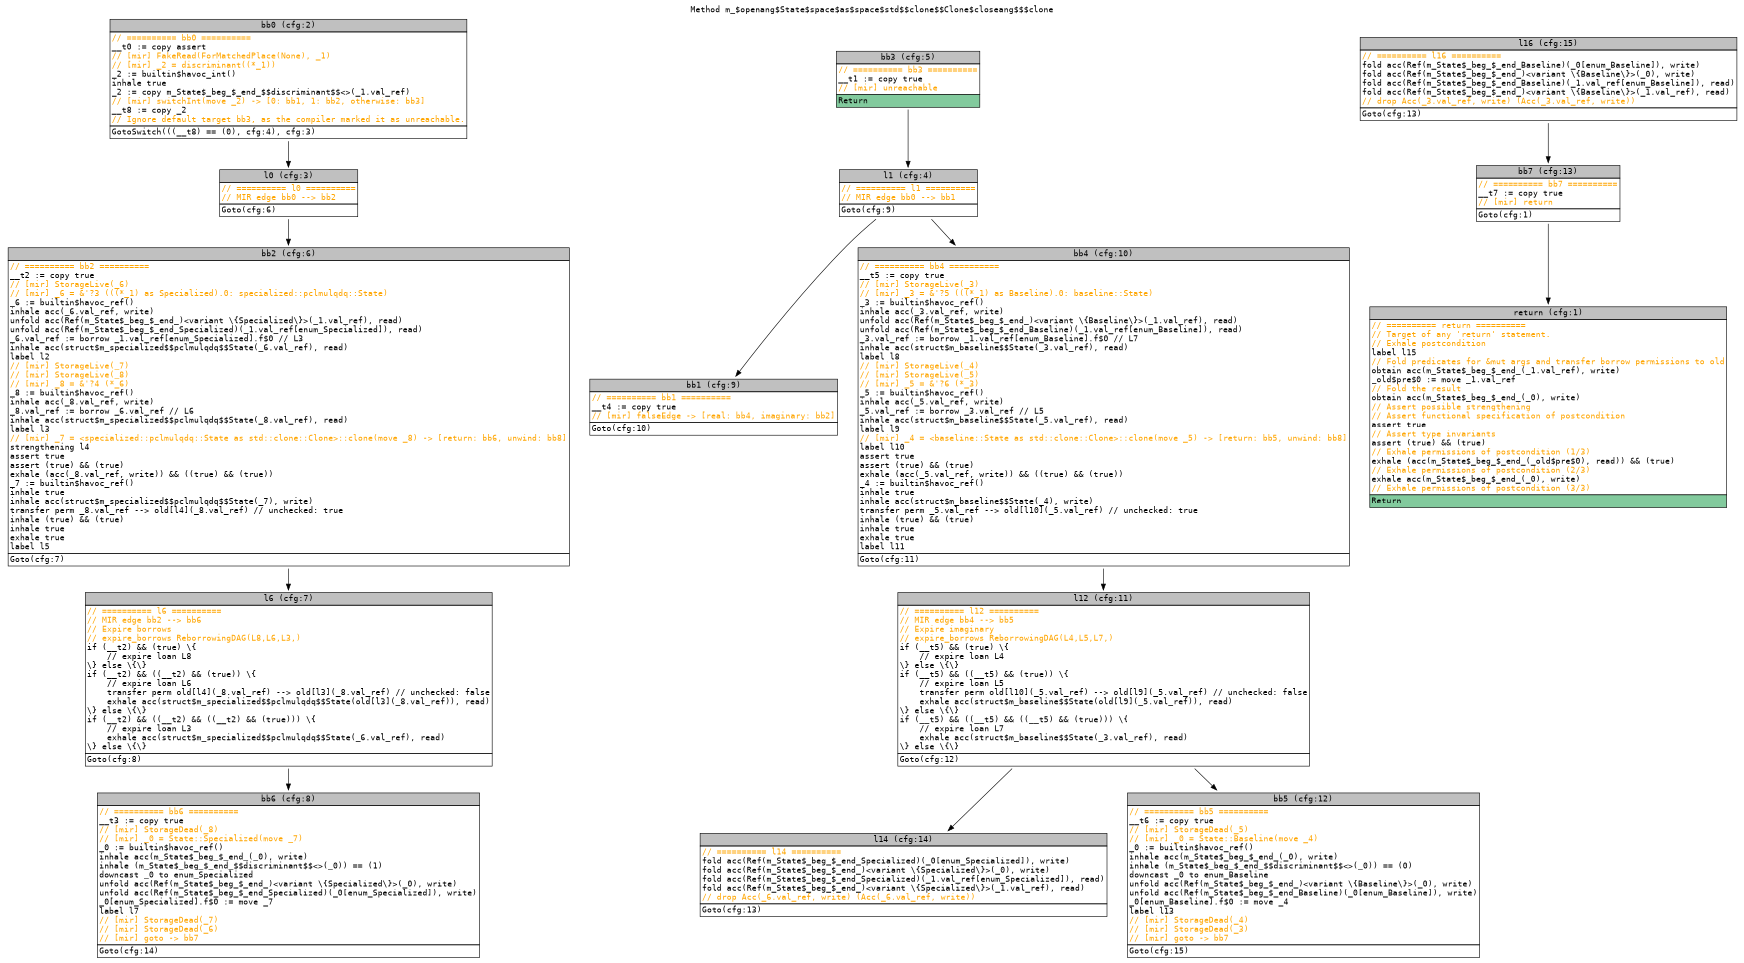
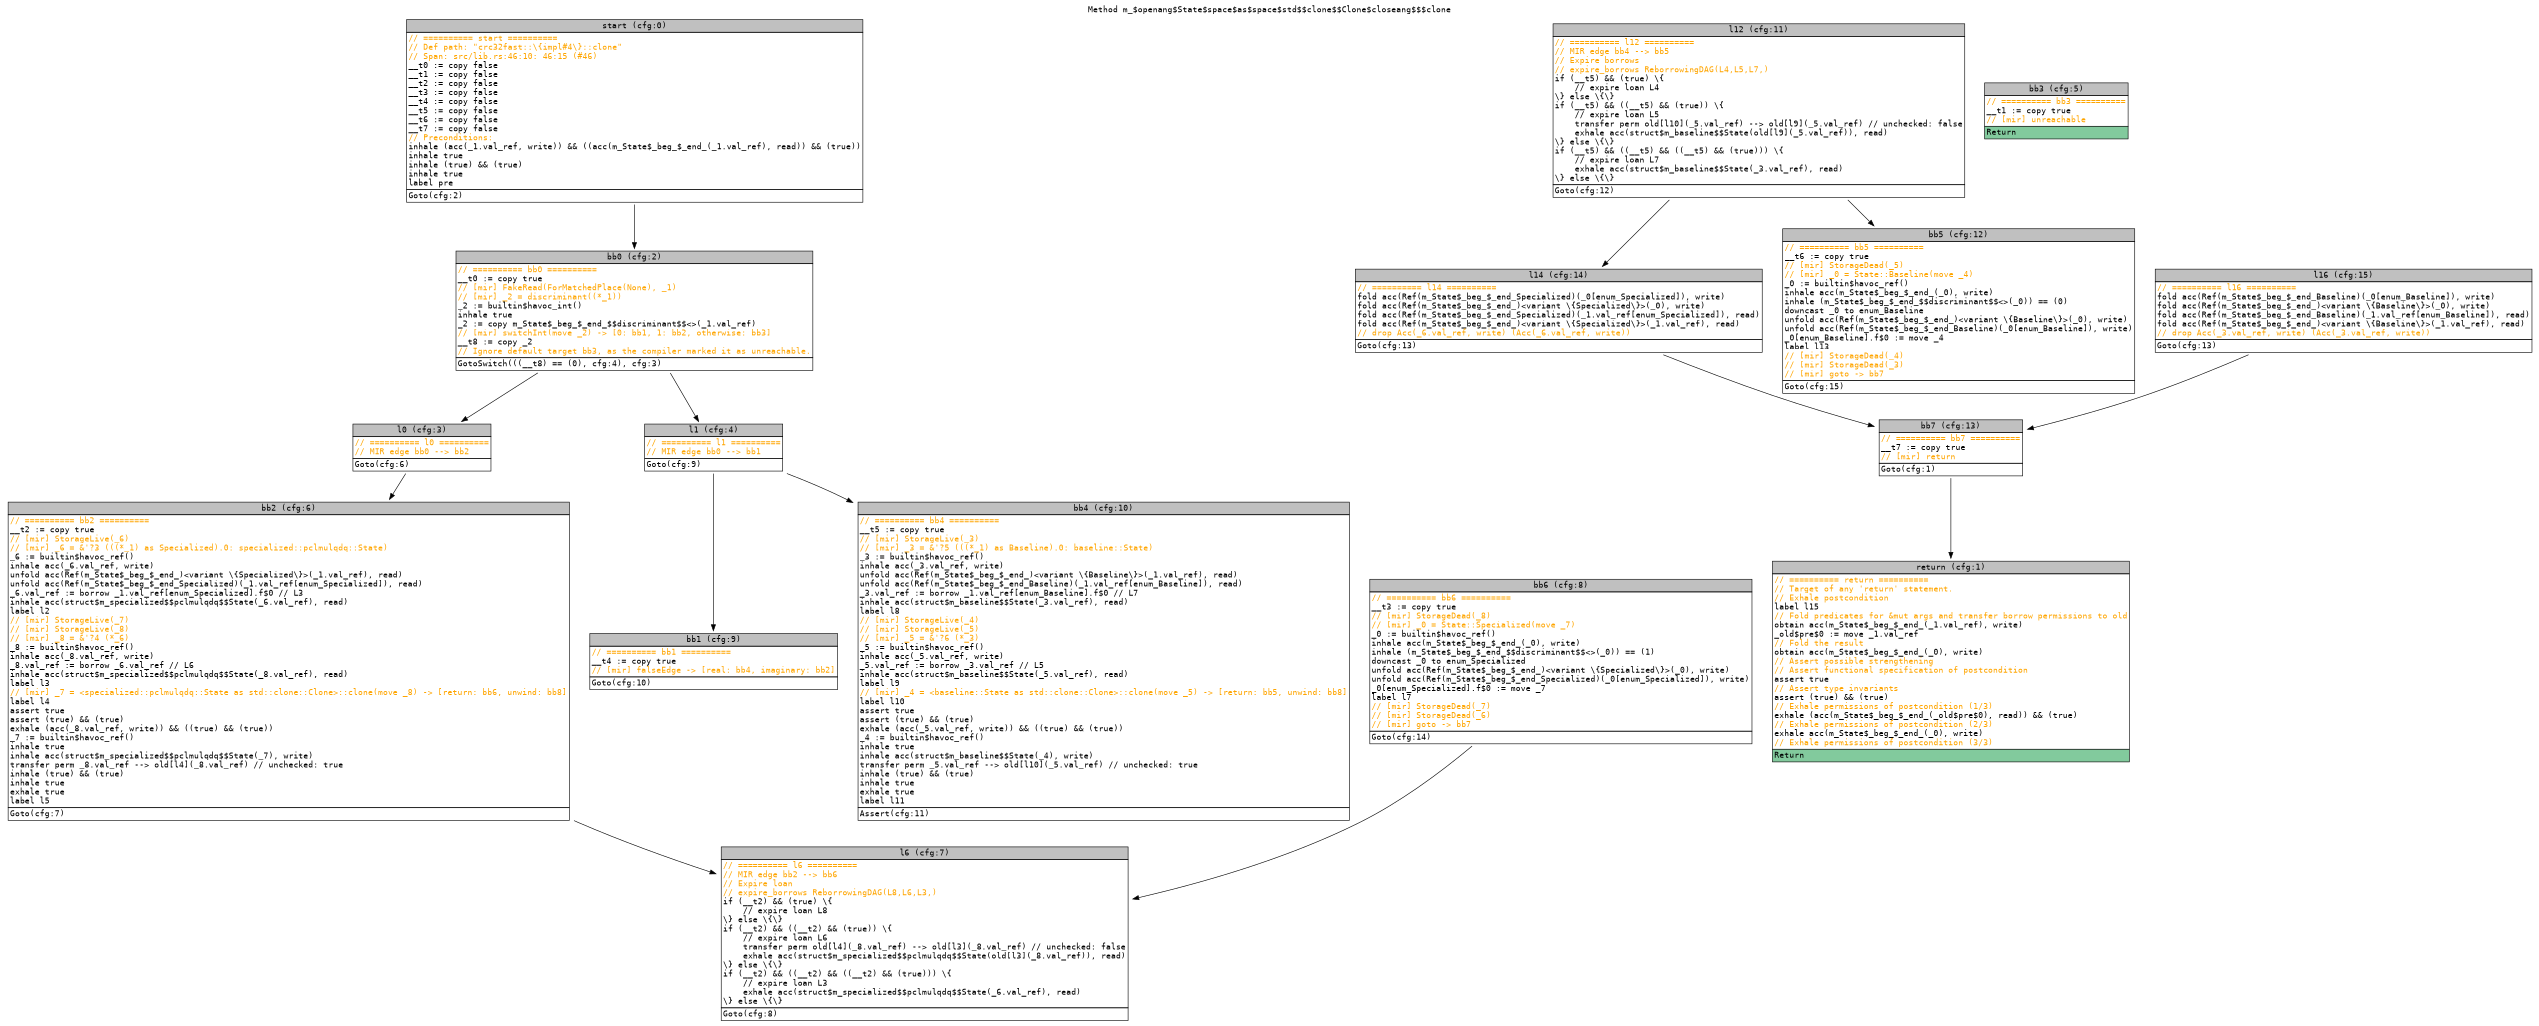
node "bb0 (cfg:2)": text "__t0 := copy assert" -> "__t0 := copy true"
node "start (cfg:0)": added
edge "bb3 (cfg:5)" -> "l1 (cfg:4)": now "bb0 (cfg:2)" -> "l1 (cfg:4)"
edge "l14 (cfg:14)" -> "bb7 (cfg:13)": added
node "bb2 (cfg:6)": text "strengthening l4" -> "label l4"
node "bb4 (cfg:10)": text "Goto(cfg:11)" -> "Assert(cfg:11)"
edge "bb4 (cfg:10)" -> "l12 (cfg:11)": removed
node "l6 (cfg:7)": text "// Expire borrows" -> "// Expire loan"
node "l12 (cfg:11)": text "// Expire imaginary" -> "// Expire borrows"
edge "l6 (cfg:7)" -> "bb6 (cfg:8)": reversed
